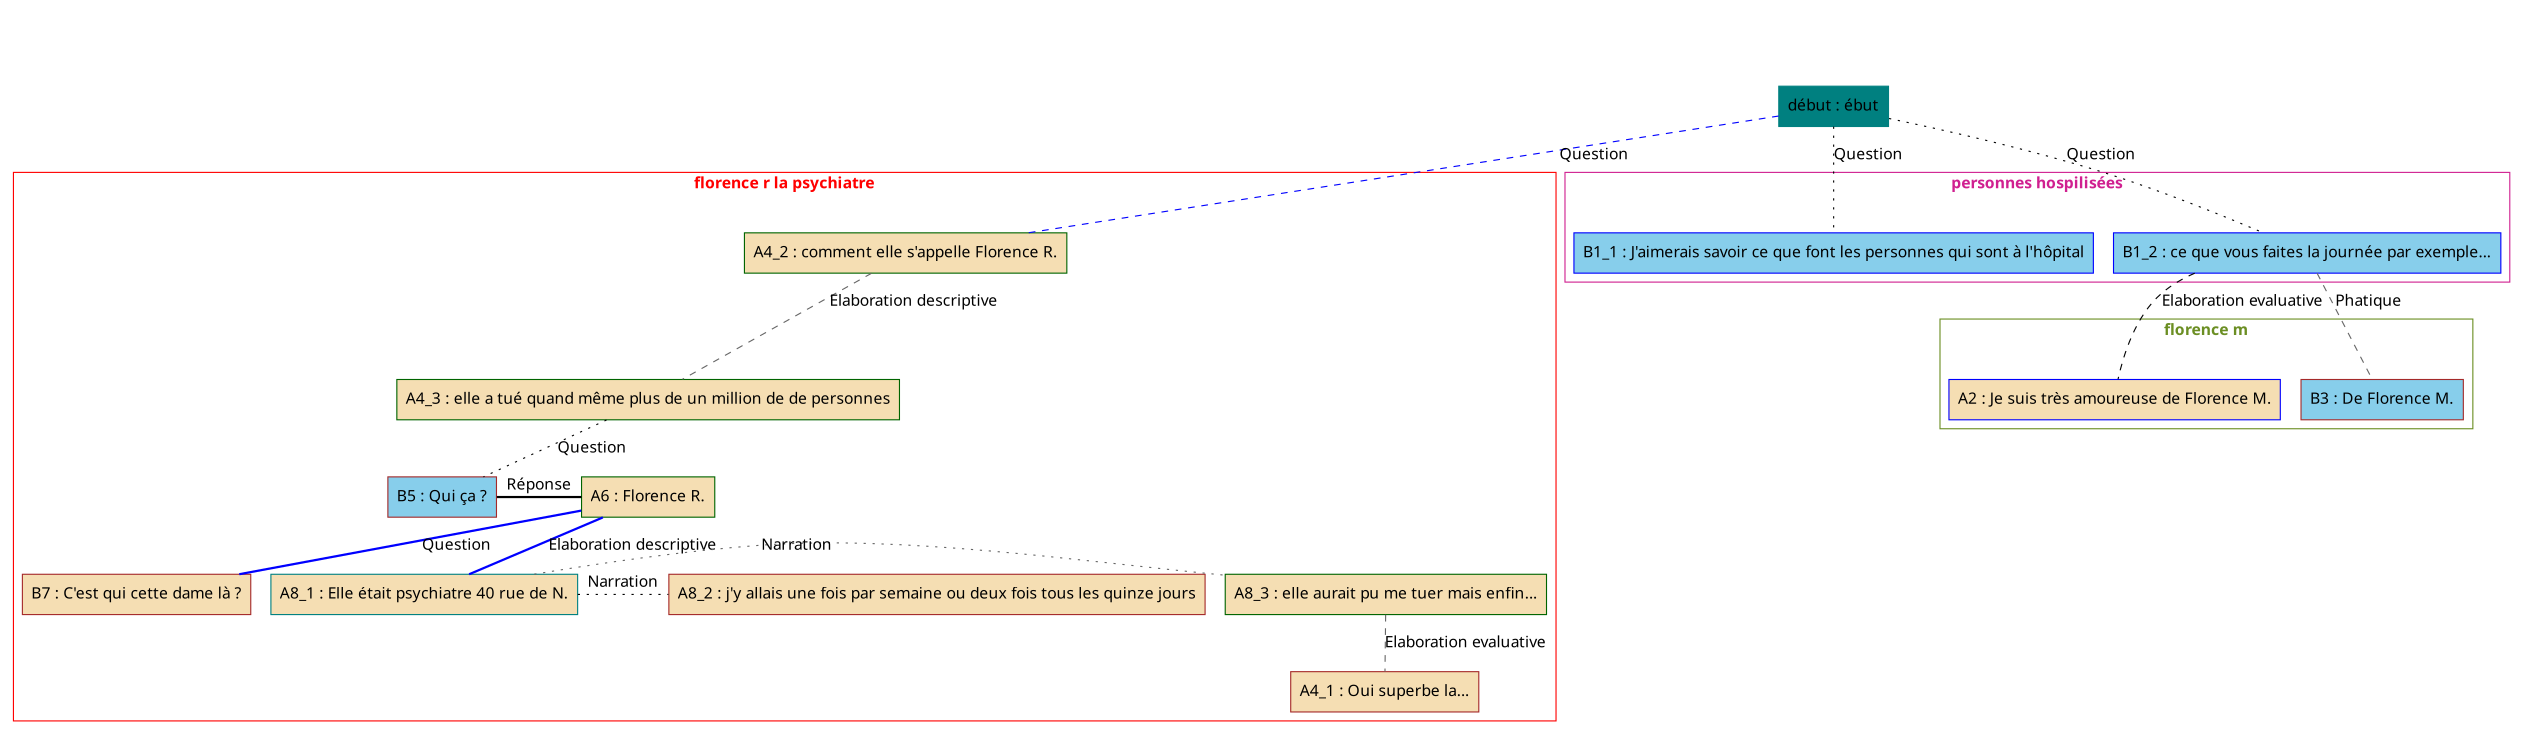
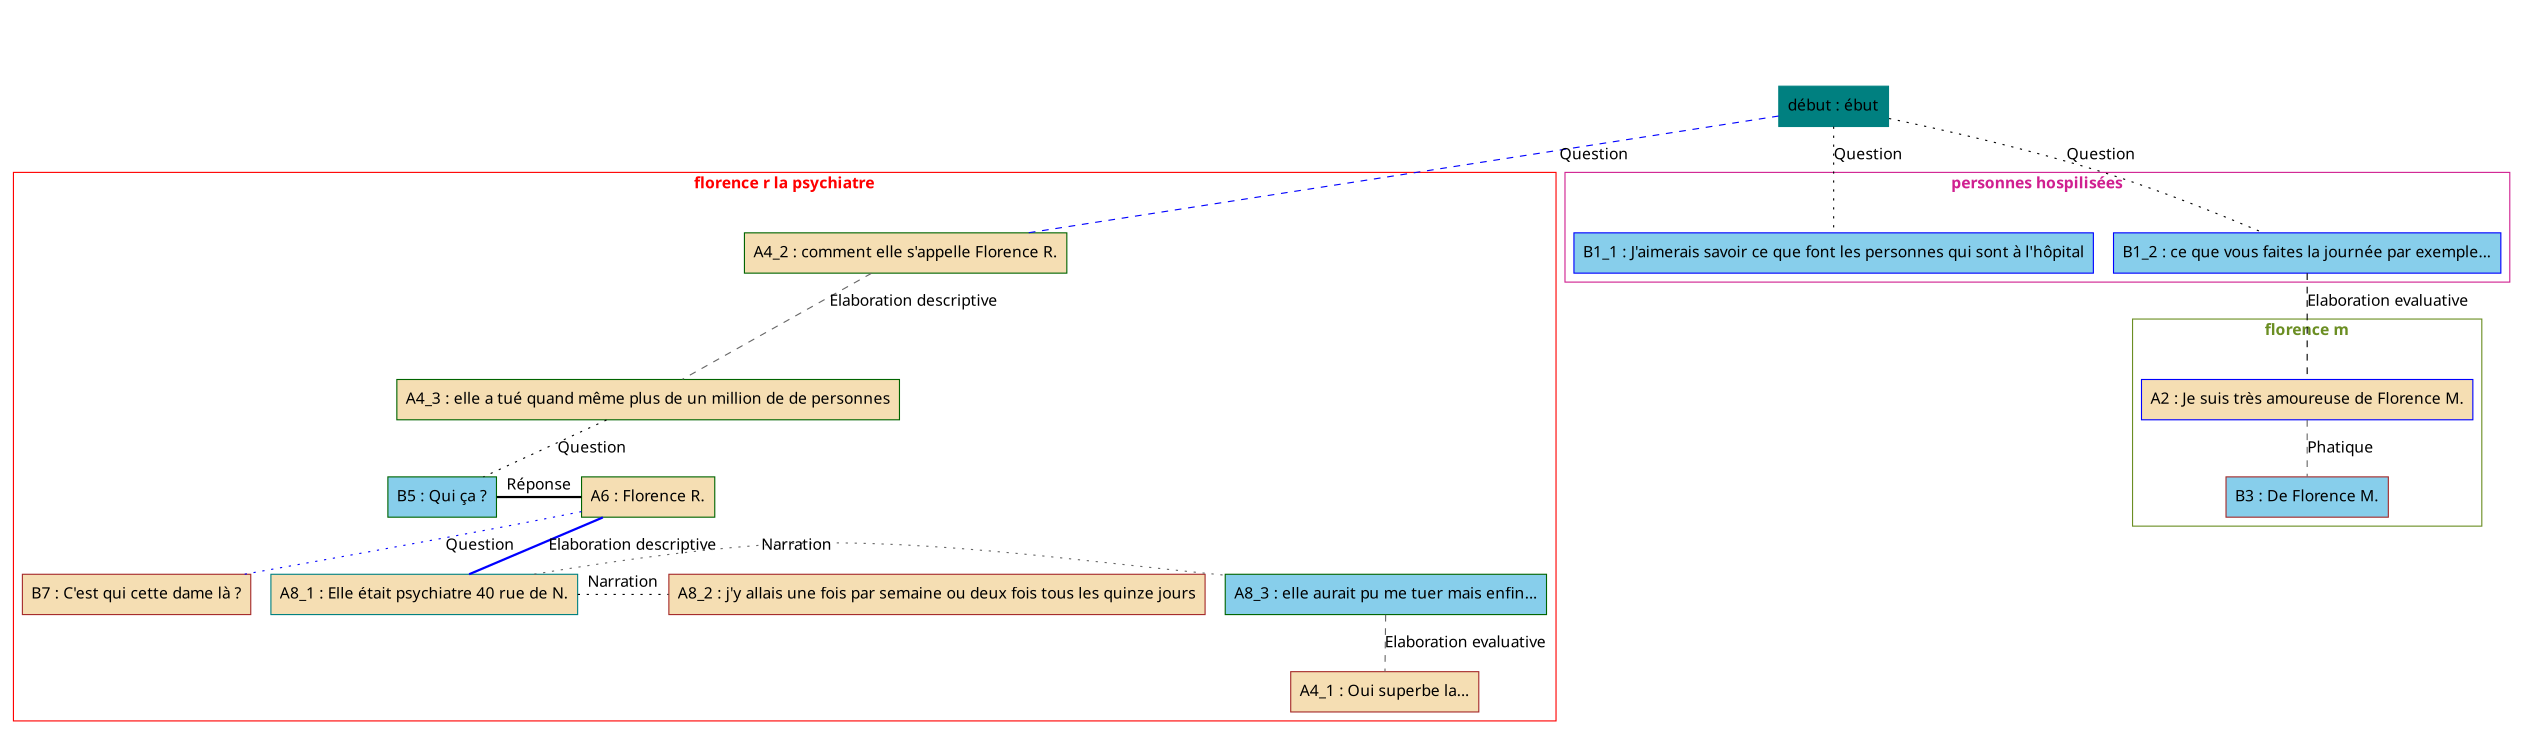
edge "B1_2 : ce que vous faites la journée par exemple..." -- "B3 : De Florence M.": now "A2 : Je suis très amoureuse de Florence M." -- "B3 : De Florence M."
node "B5 : Qui ça ?": color brown -> darkgreen
edge "A6 : Florence R." -- "B7 : C'est qui cette dame là ?": style bold -> dotted
node "A8_3 : elle aurait pu me tuer mais enfin...": fillcolor wheat -> skyblue
